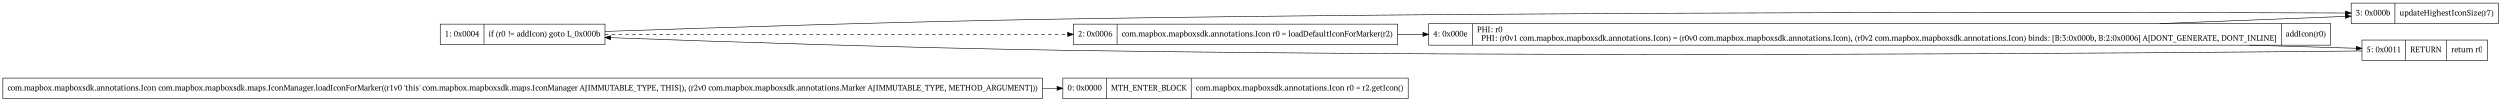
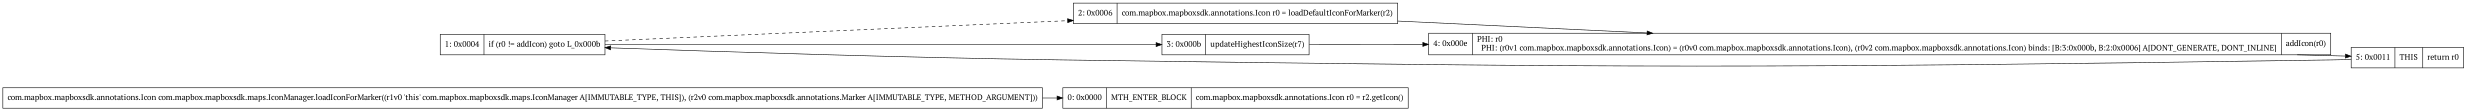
edge "4: 0x000e" -> "3: 0x000b": reversed
node "5: 0x0011": text "RETURN" -> "THIS"
